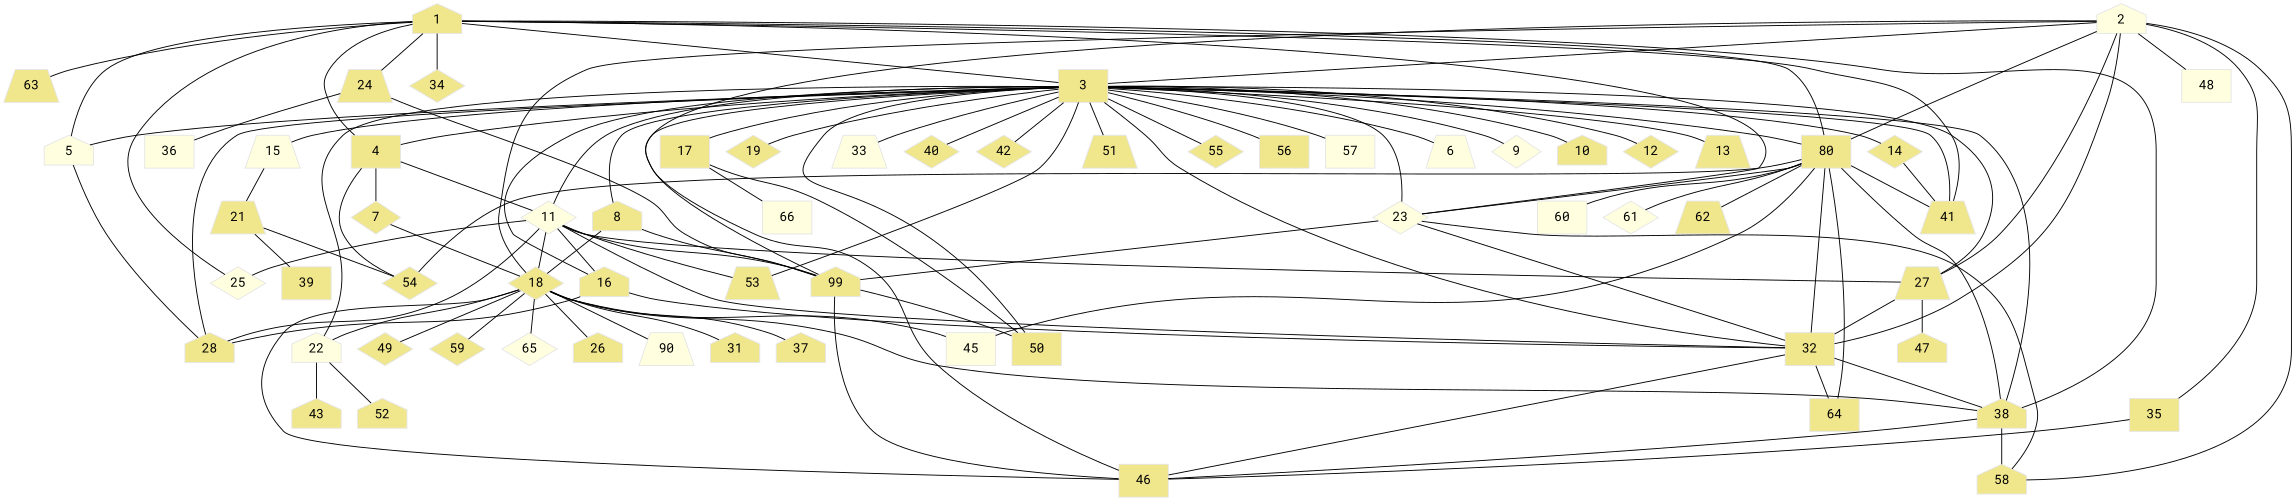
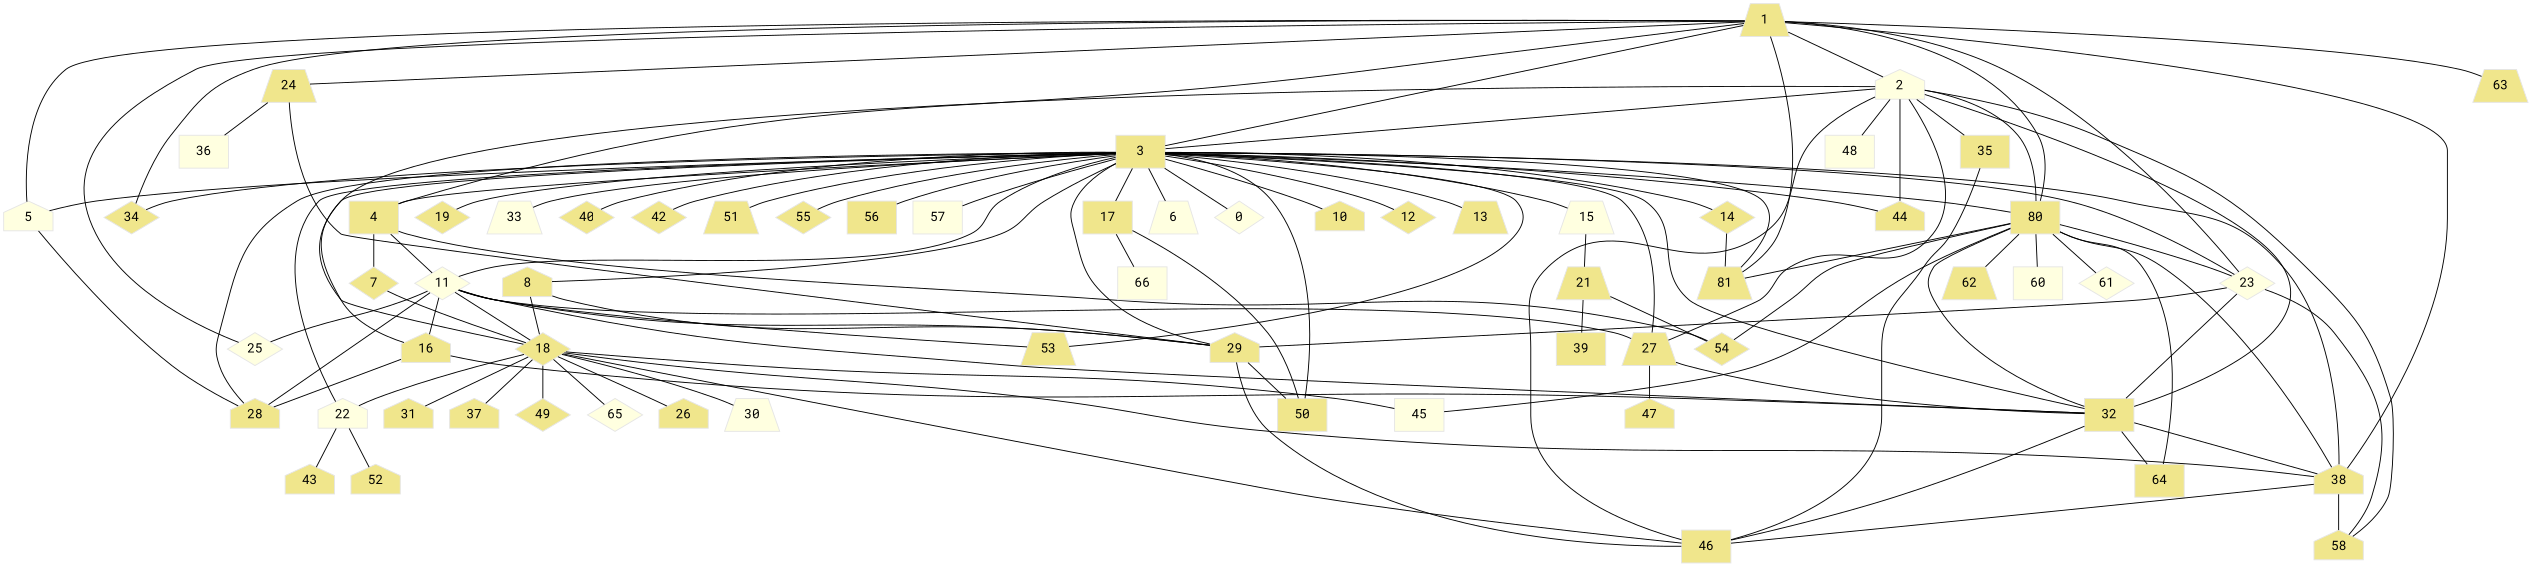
node "1": shape house -> trapezium
edge "1" -- "2": added
node "9": label "9" -> "0"
edge "3" -- "34": added
node "44": added
node "41": label "41" -> "81"
node "99": label "99" -> "29"
node "59": removed
node "90": label "90" -> "30"
